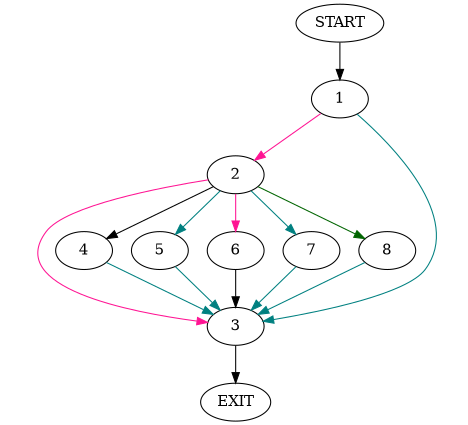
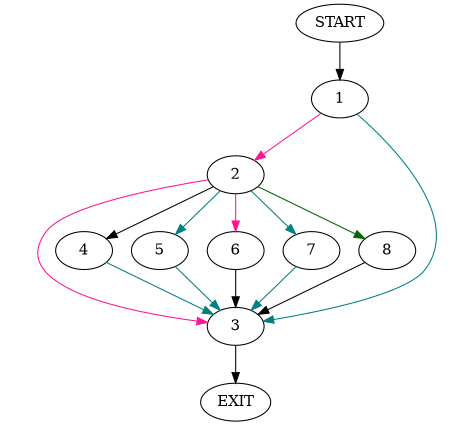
edge "8" -> "3": color teal -> black
